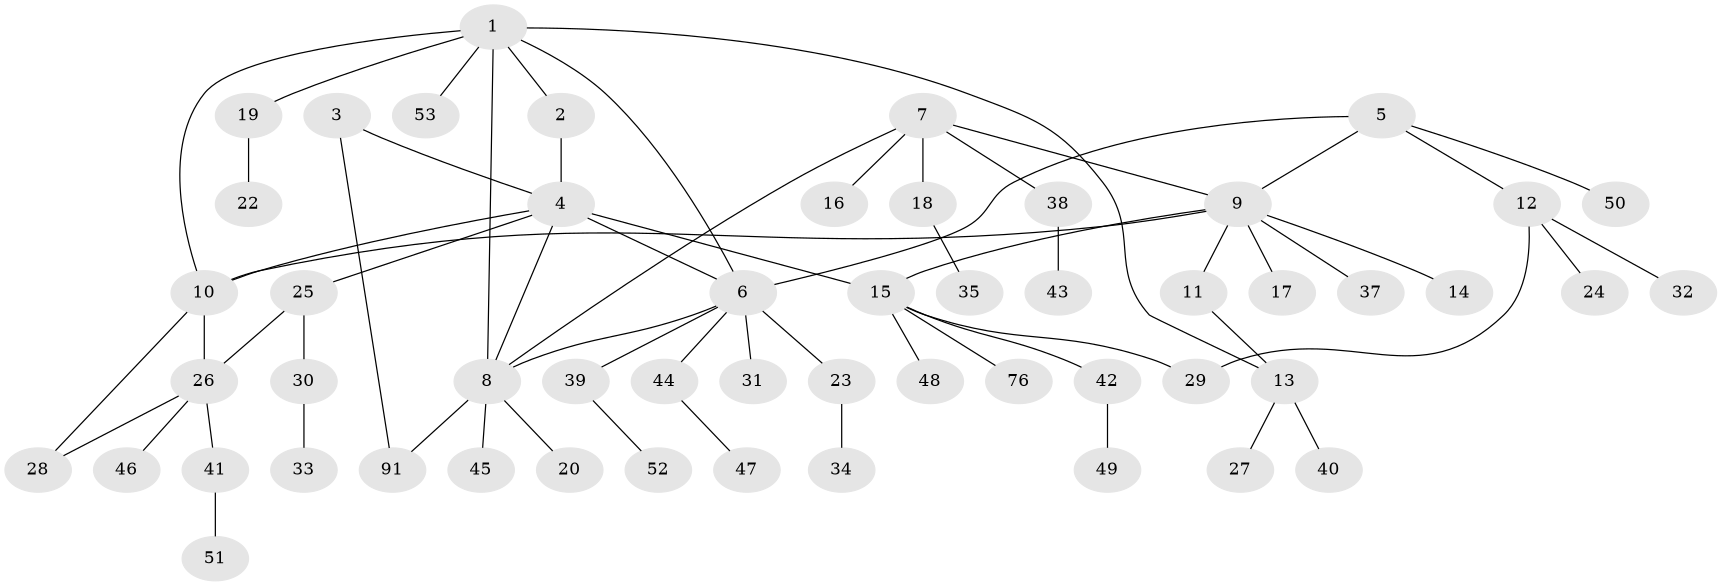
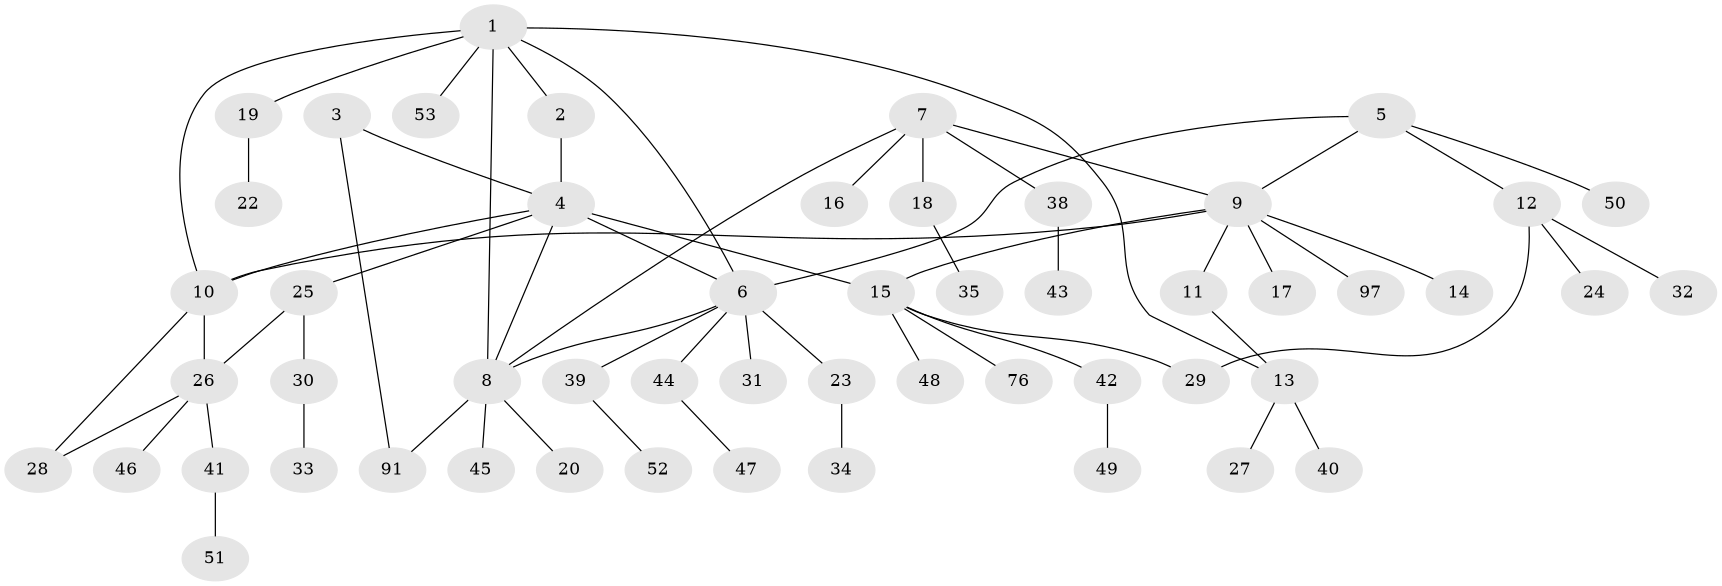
node "37": label "37" -> "97"
